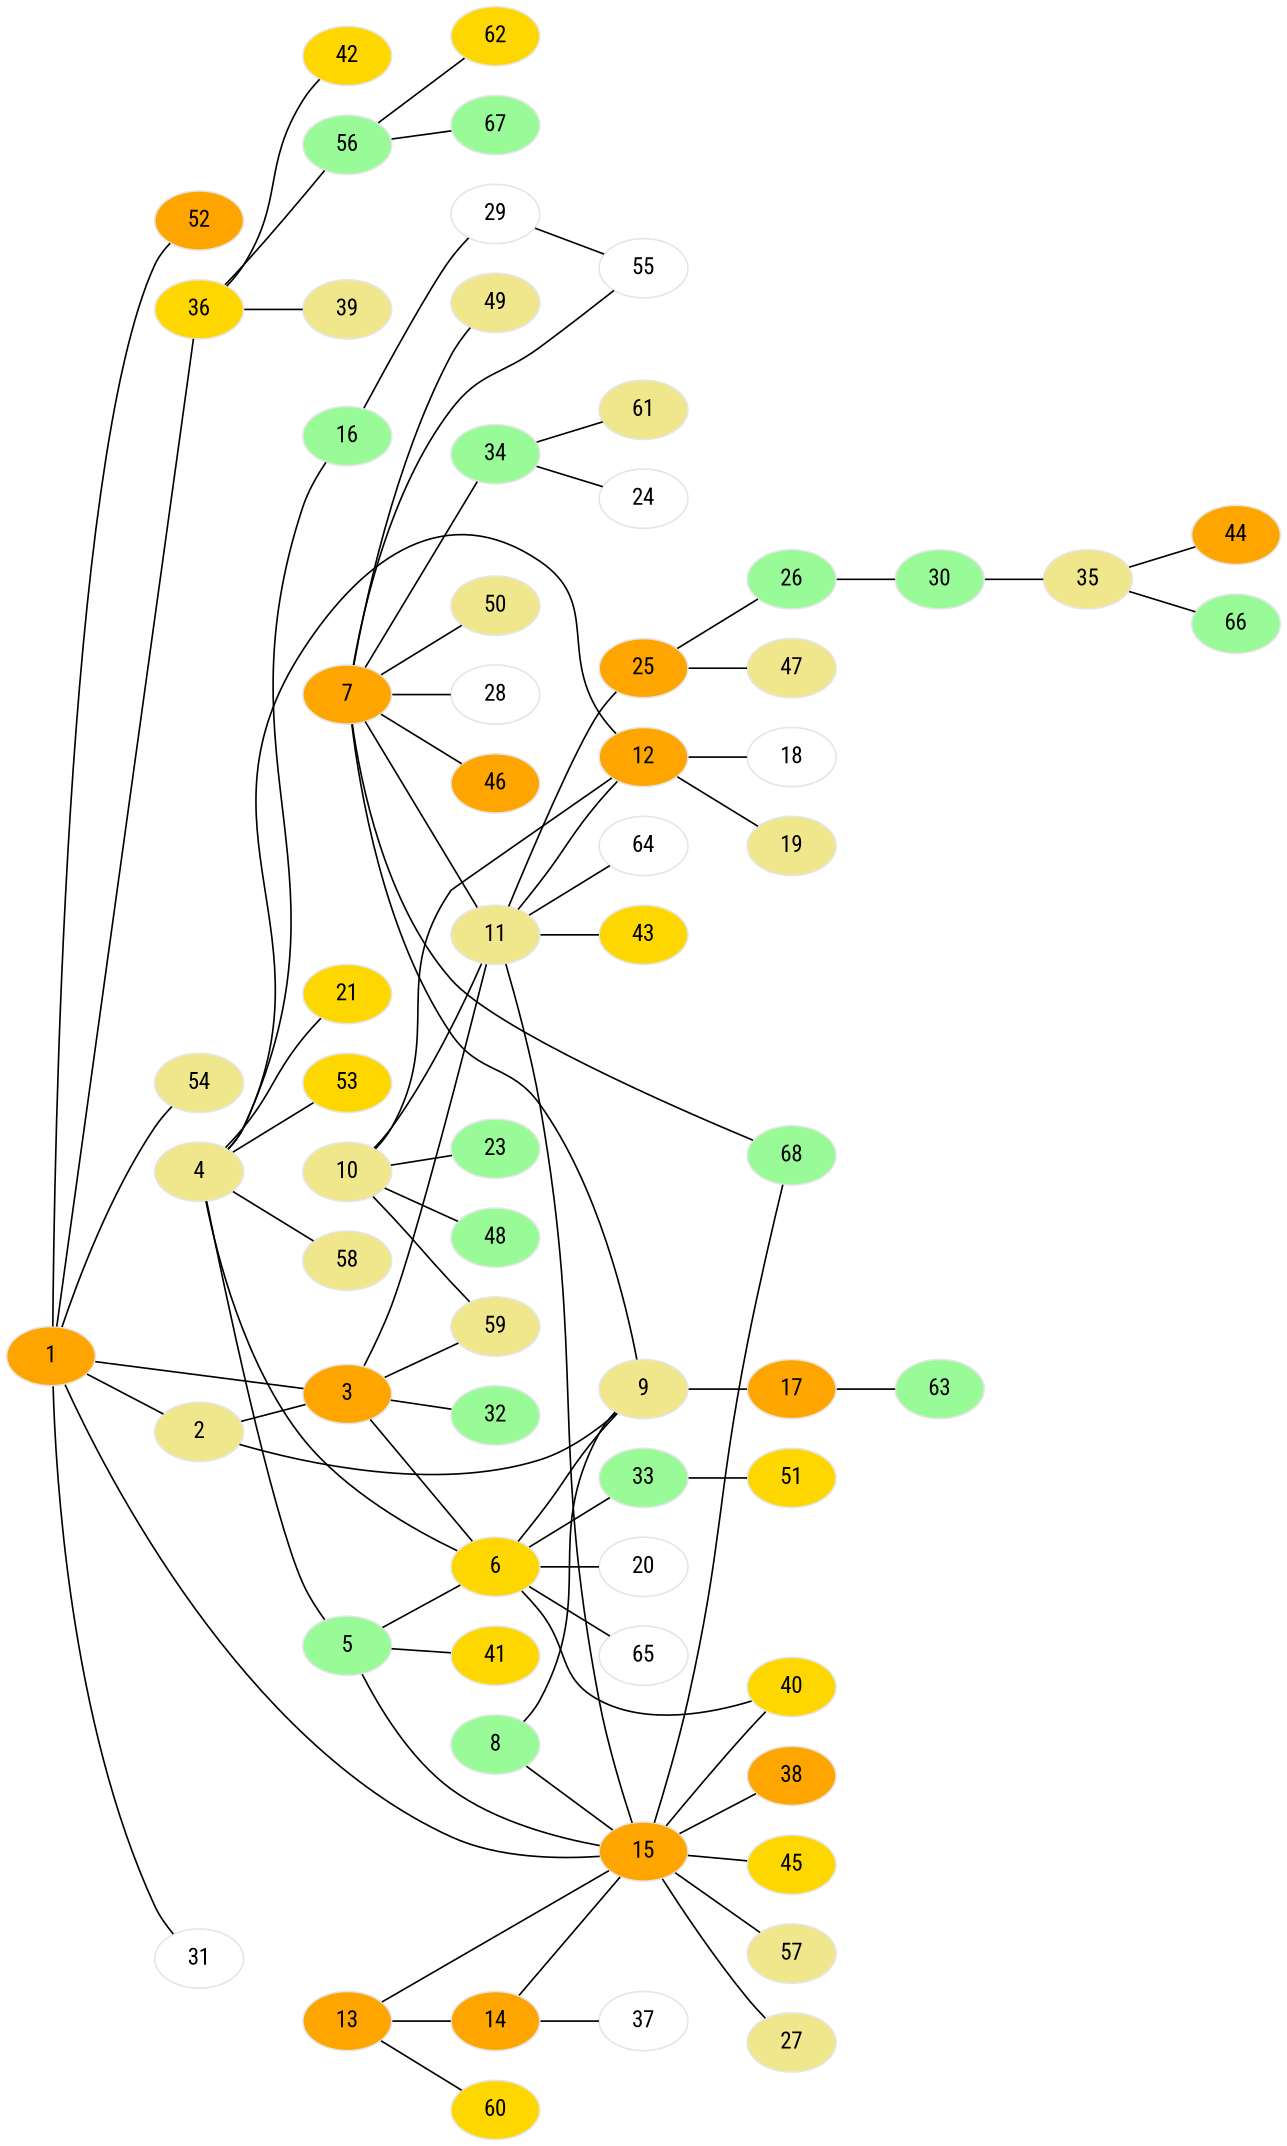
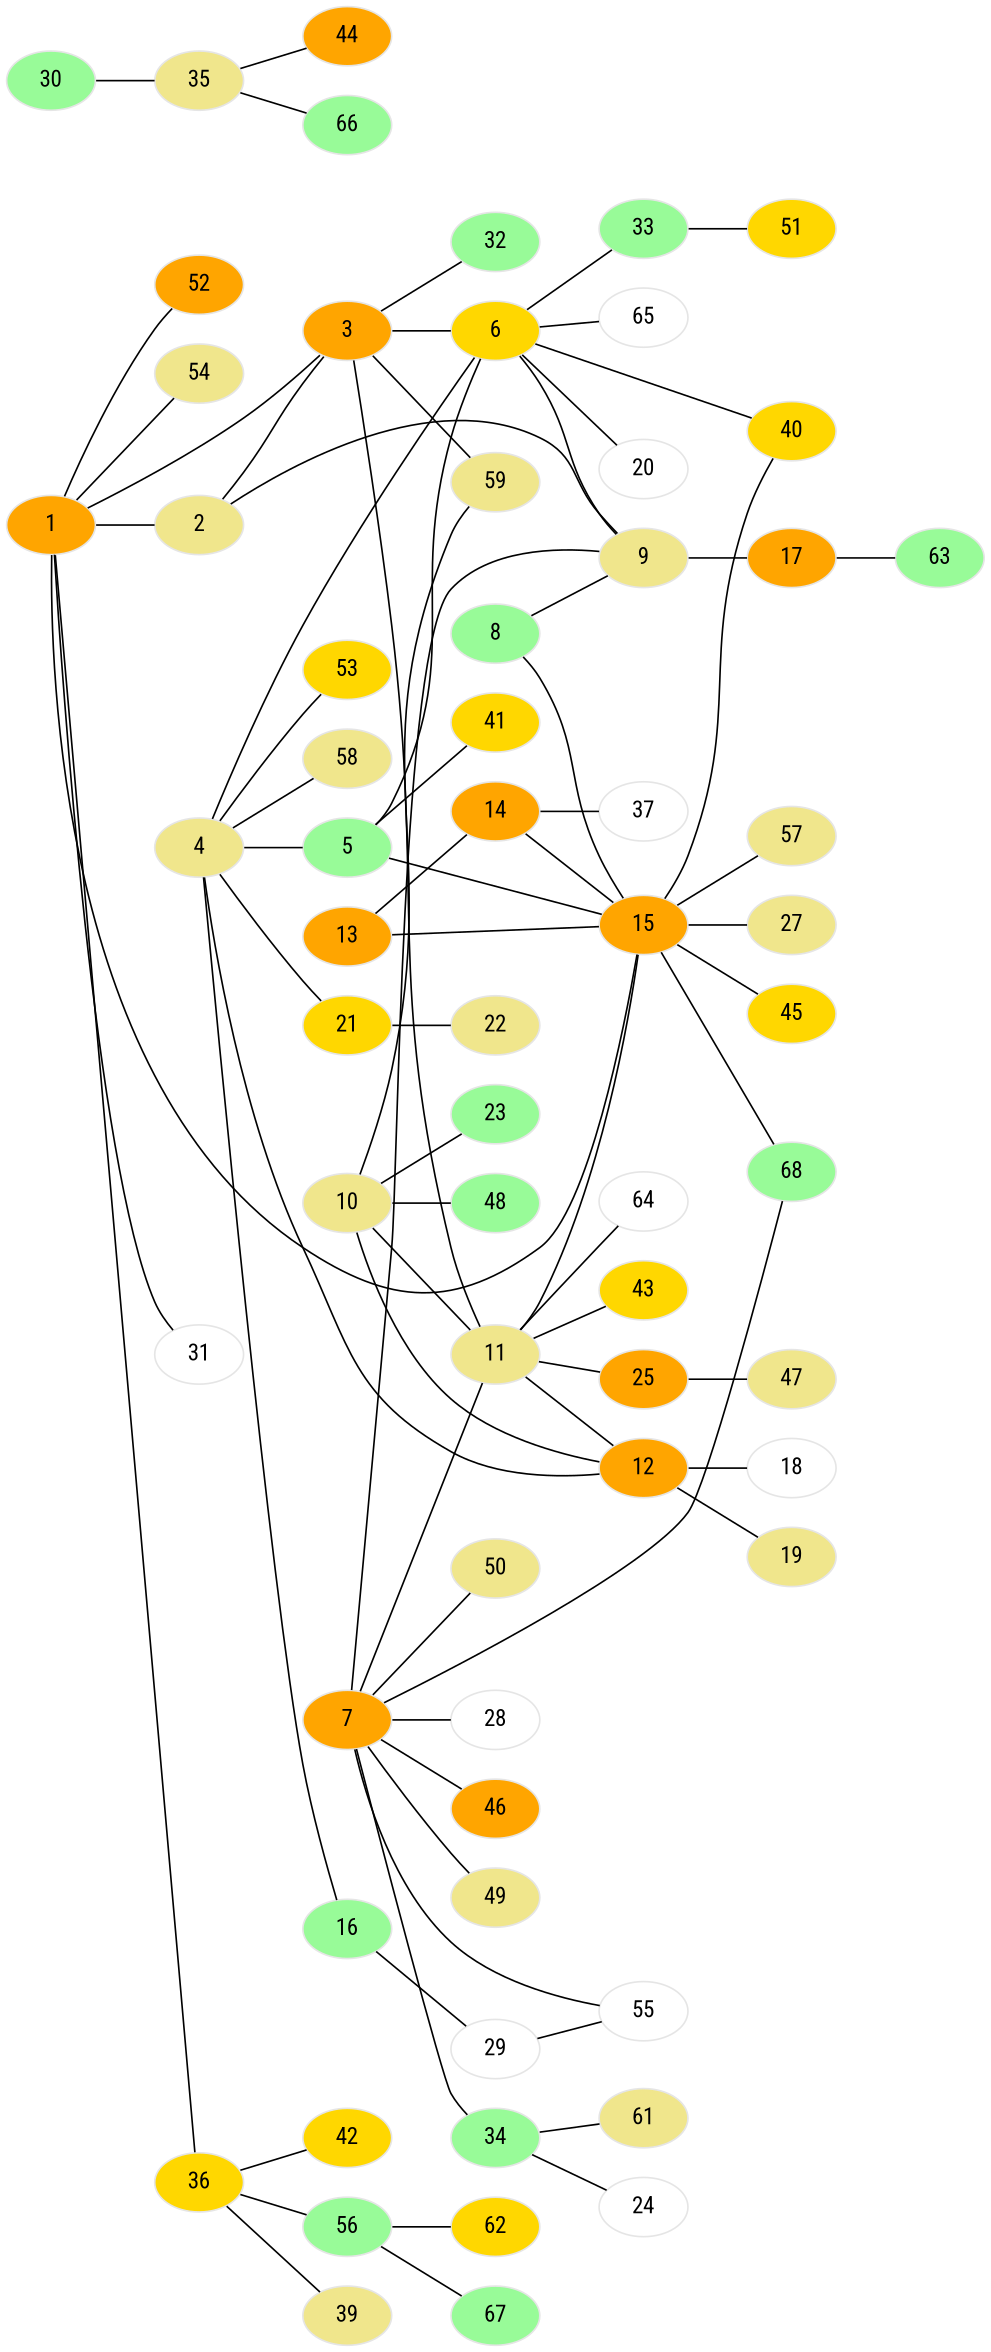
node "26": removed
node "22": added
node "38": removed
node "60": removed
